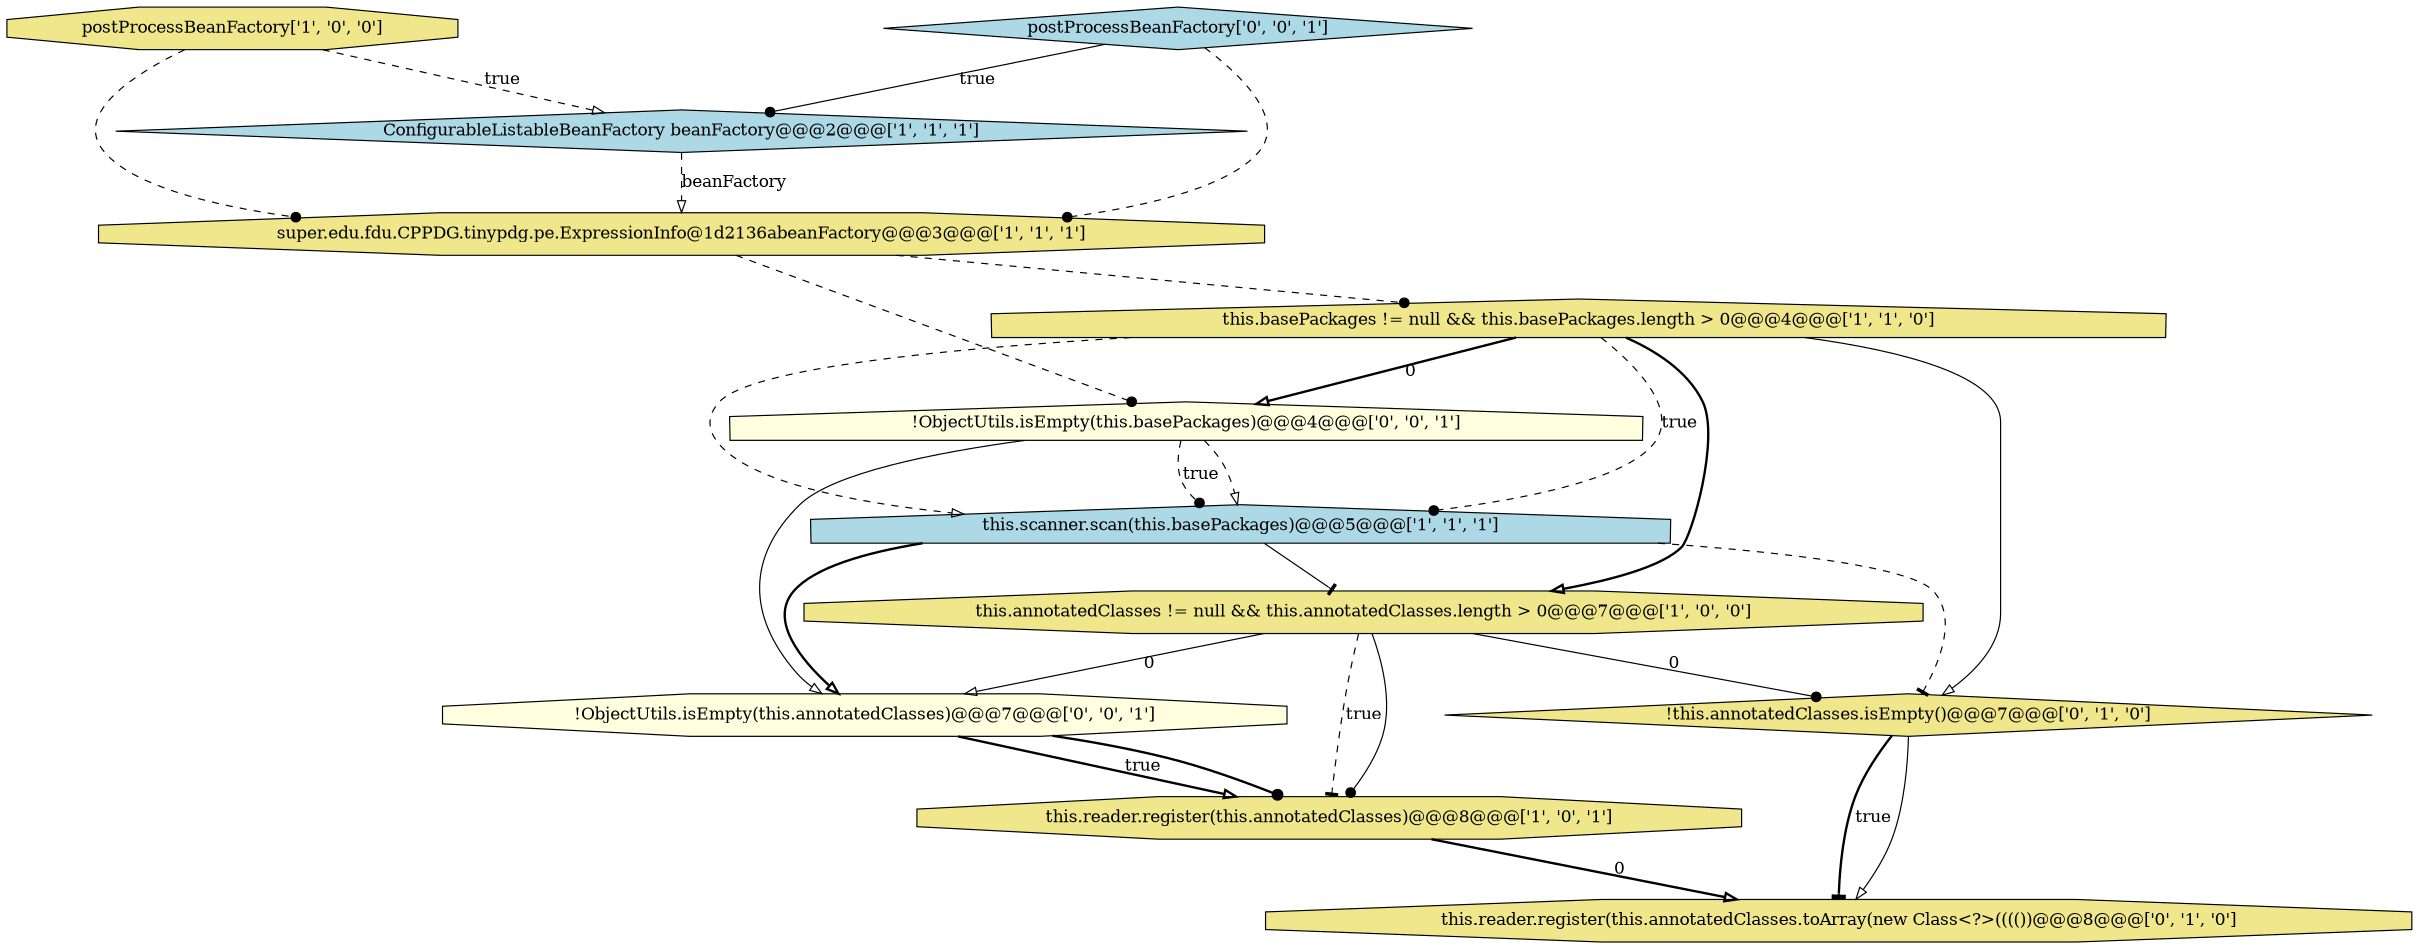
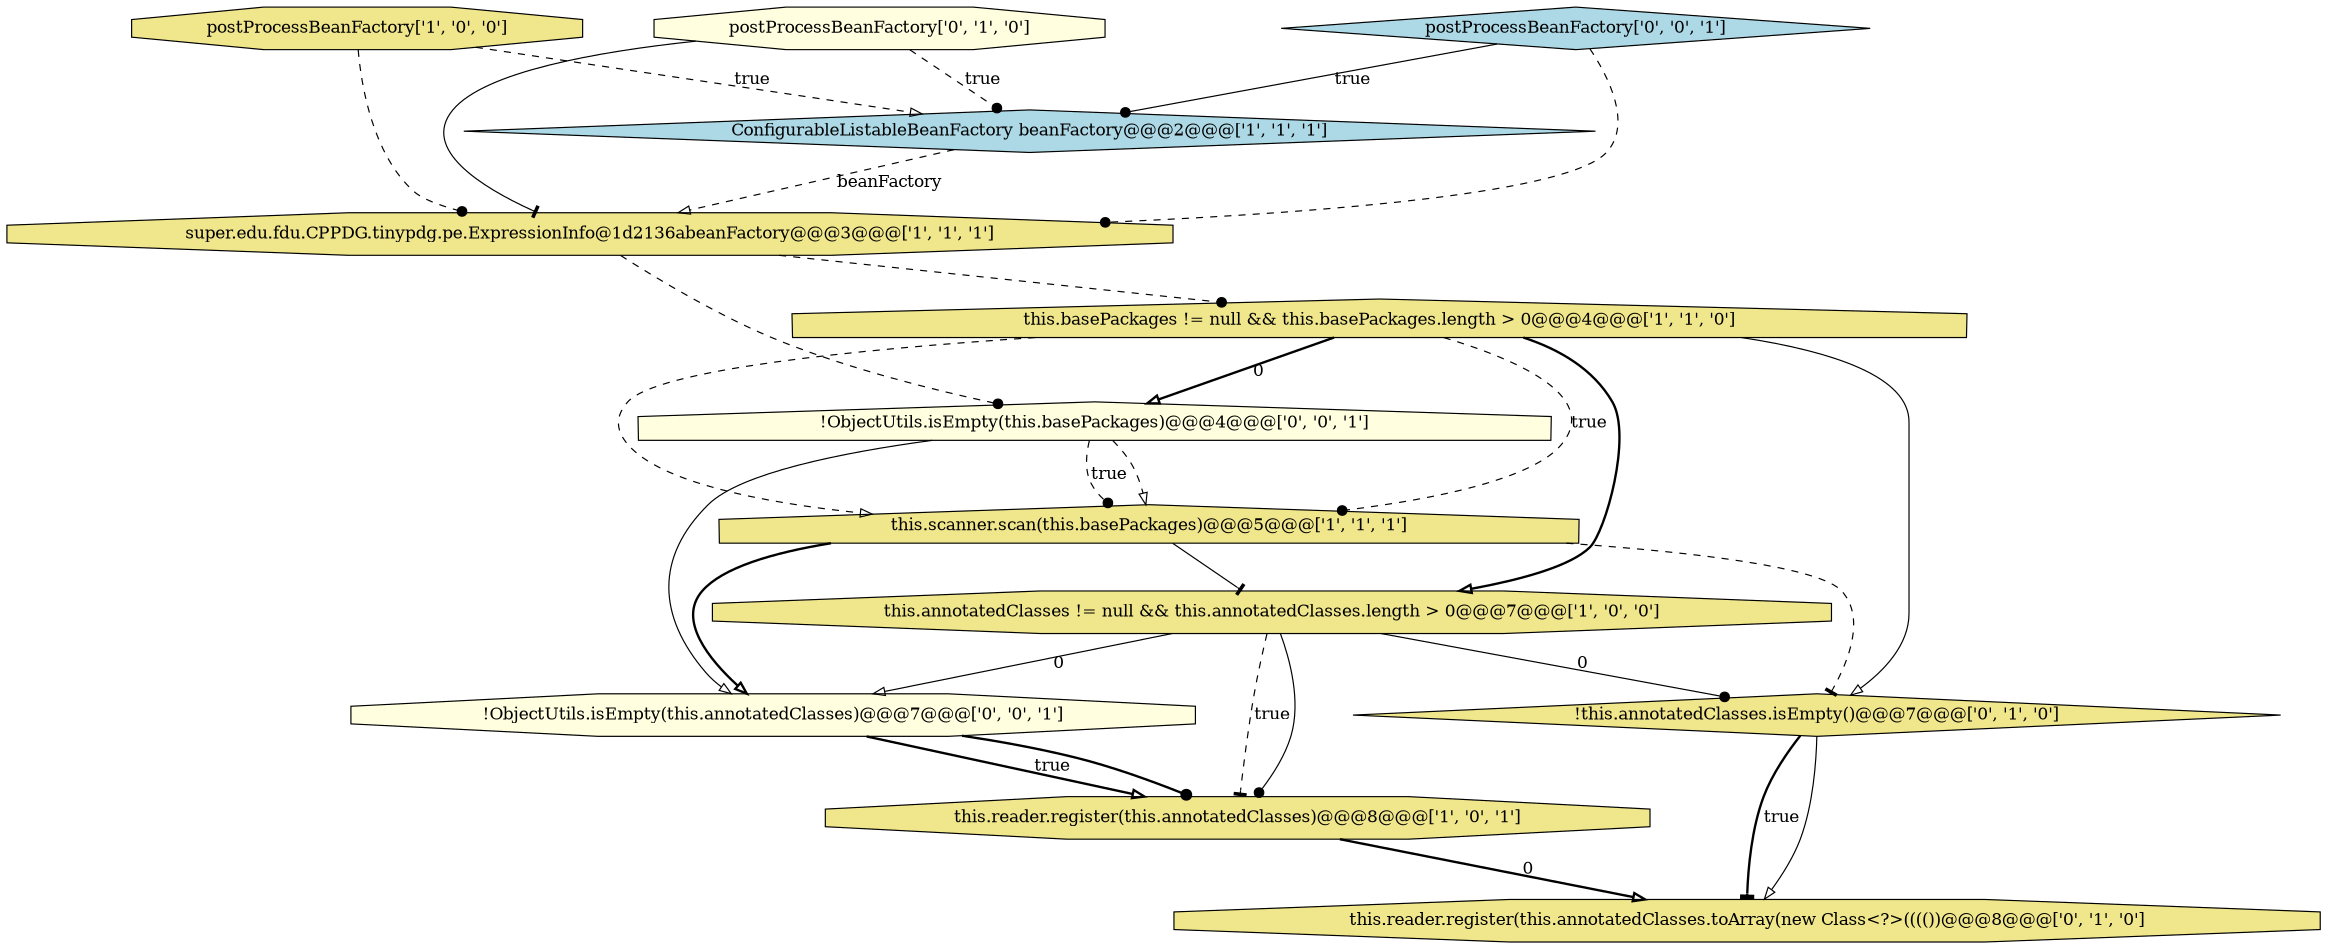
node "postProcessBeanFactory['0', '1', '0']": added
node "this.scanner.scan(this.basePackages)@@@5@@@['1', '1', '1']": fillcolor lightblue -> khaki
